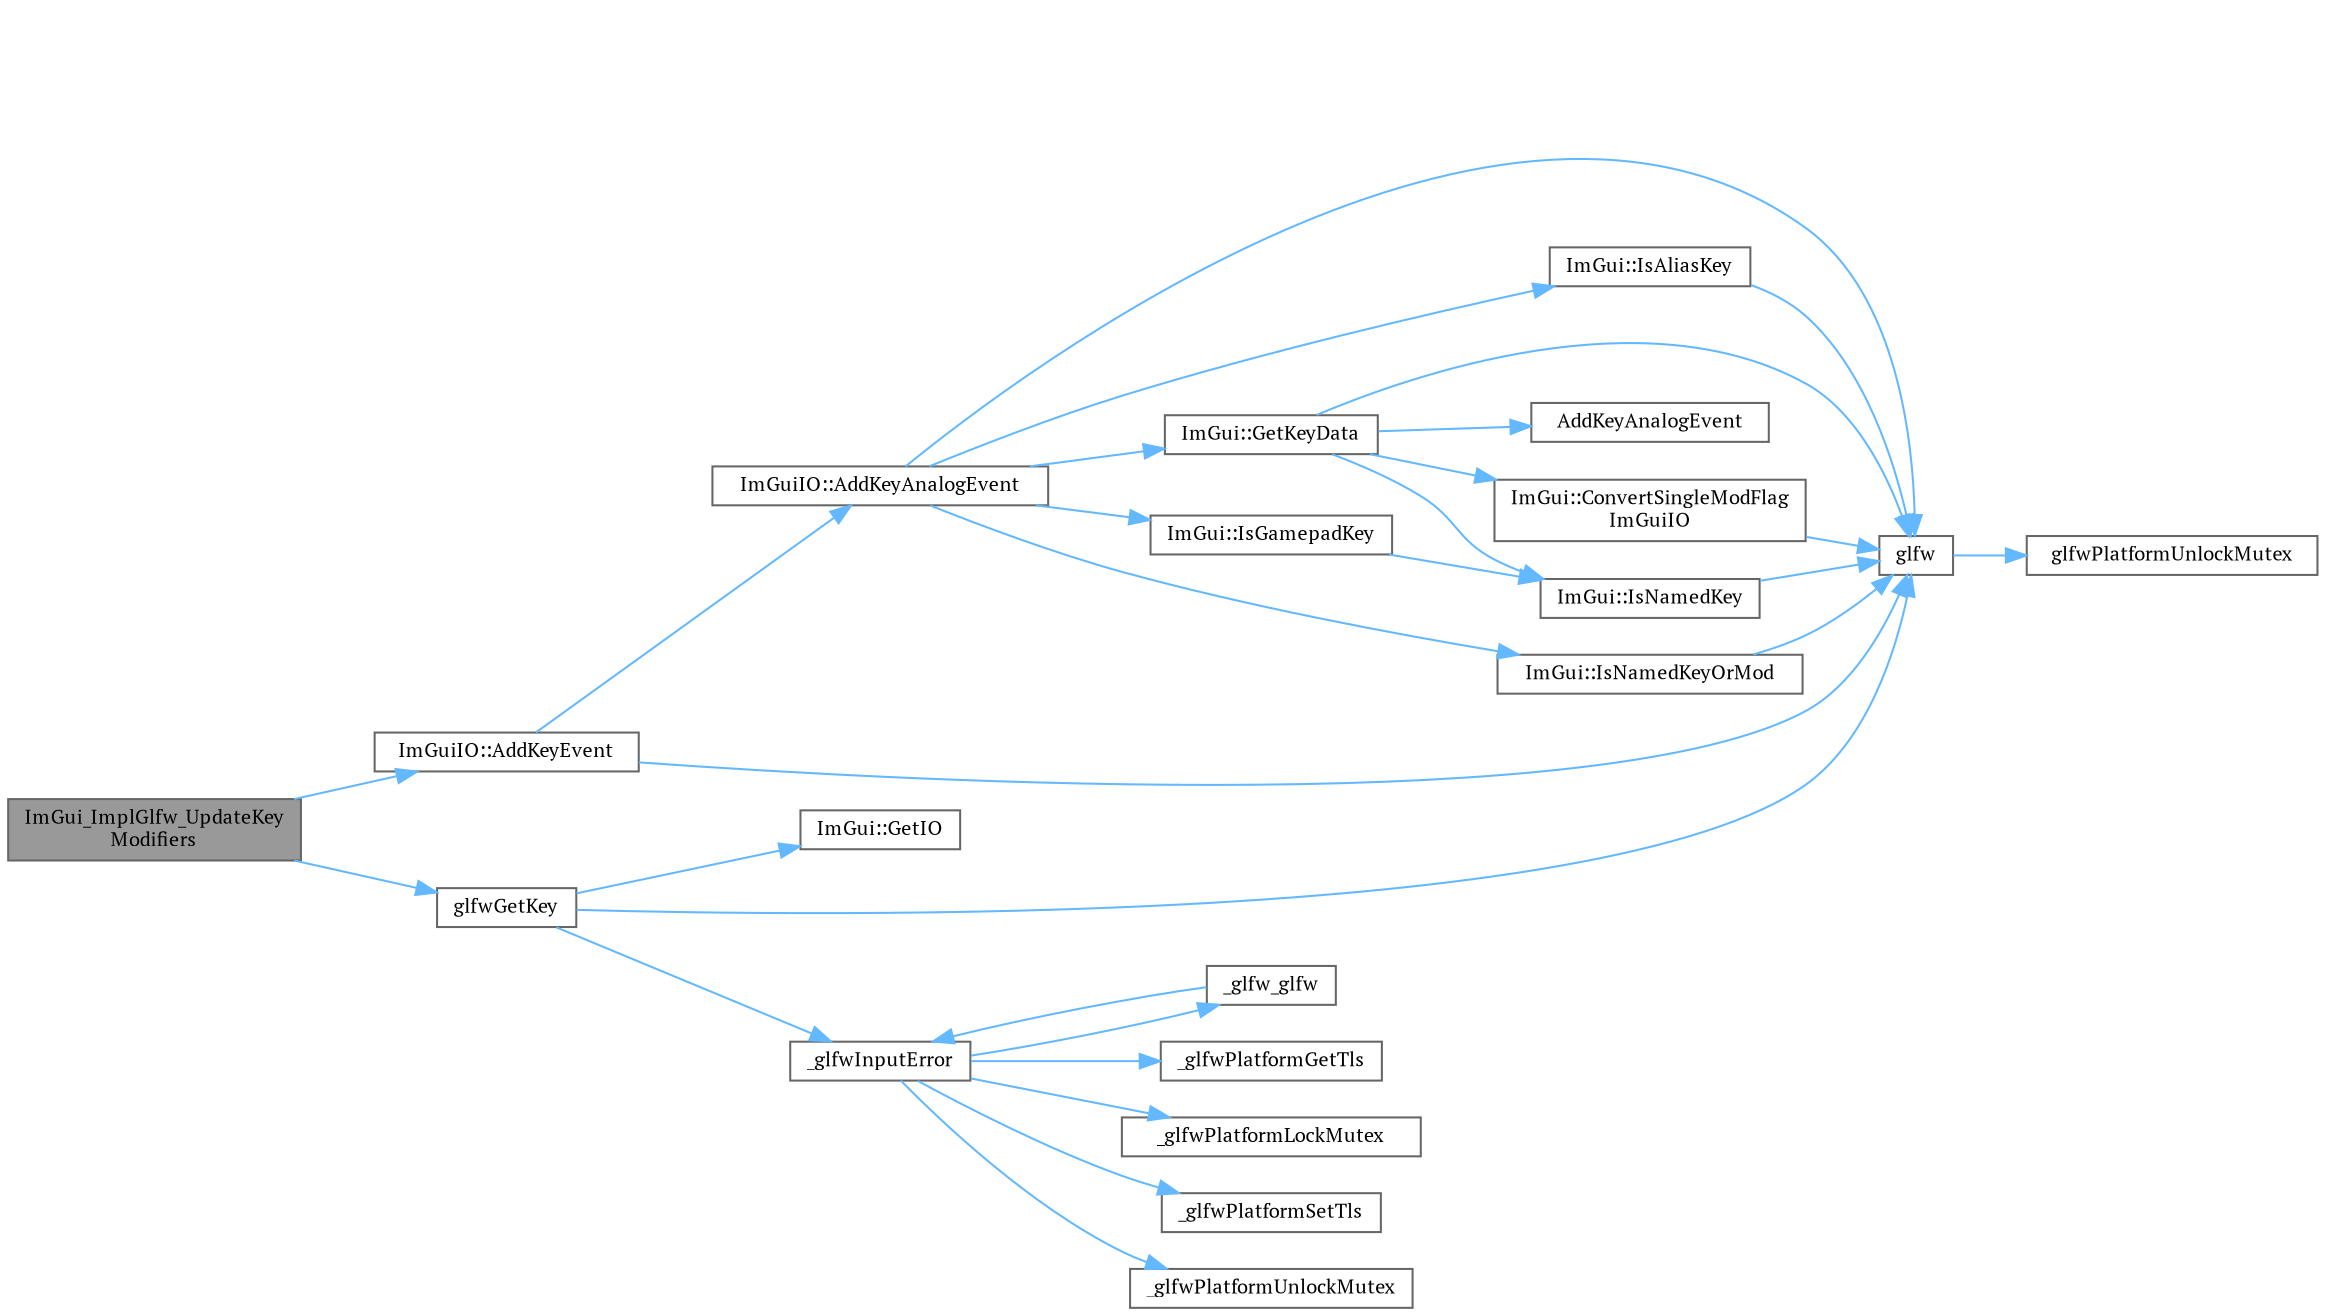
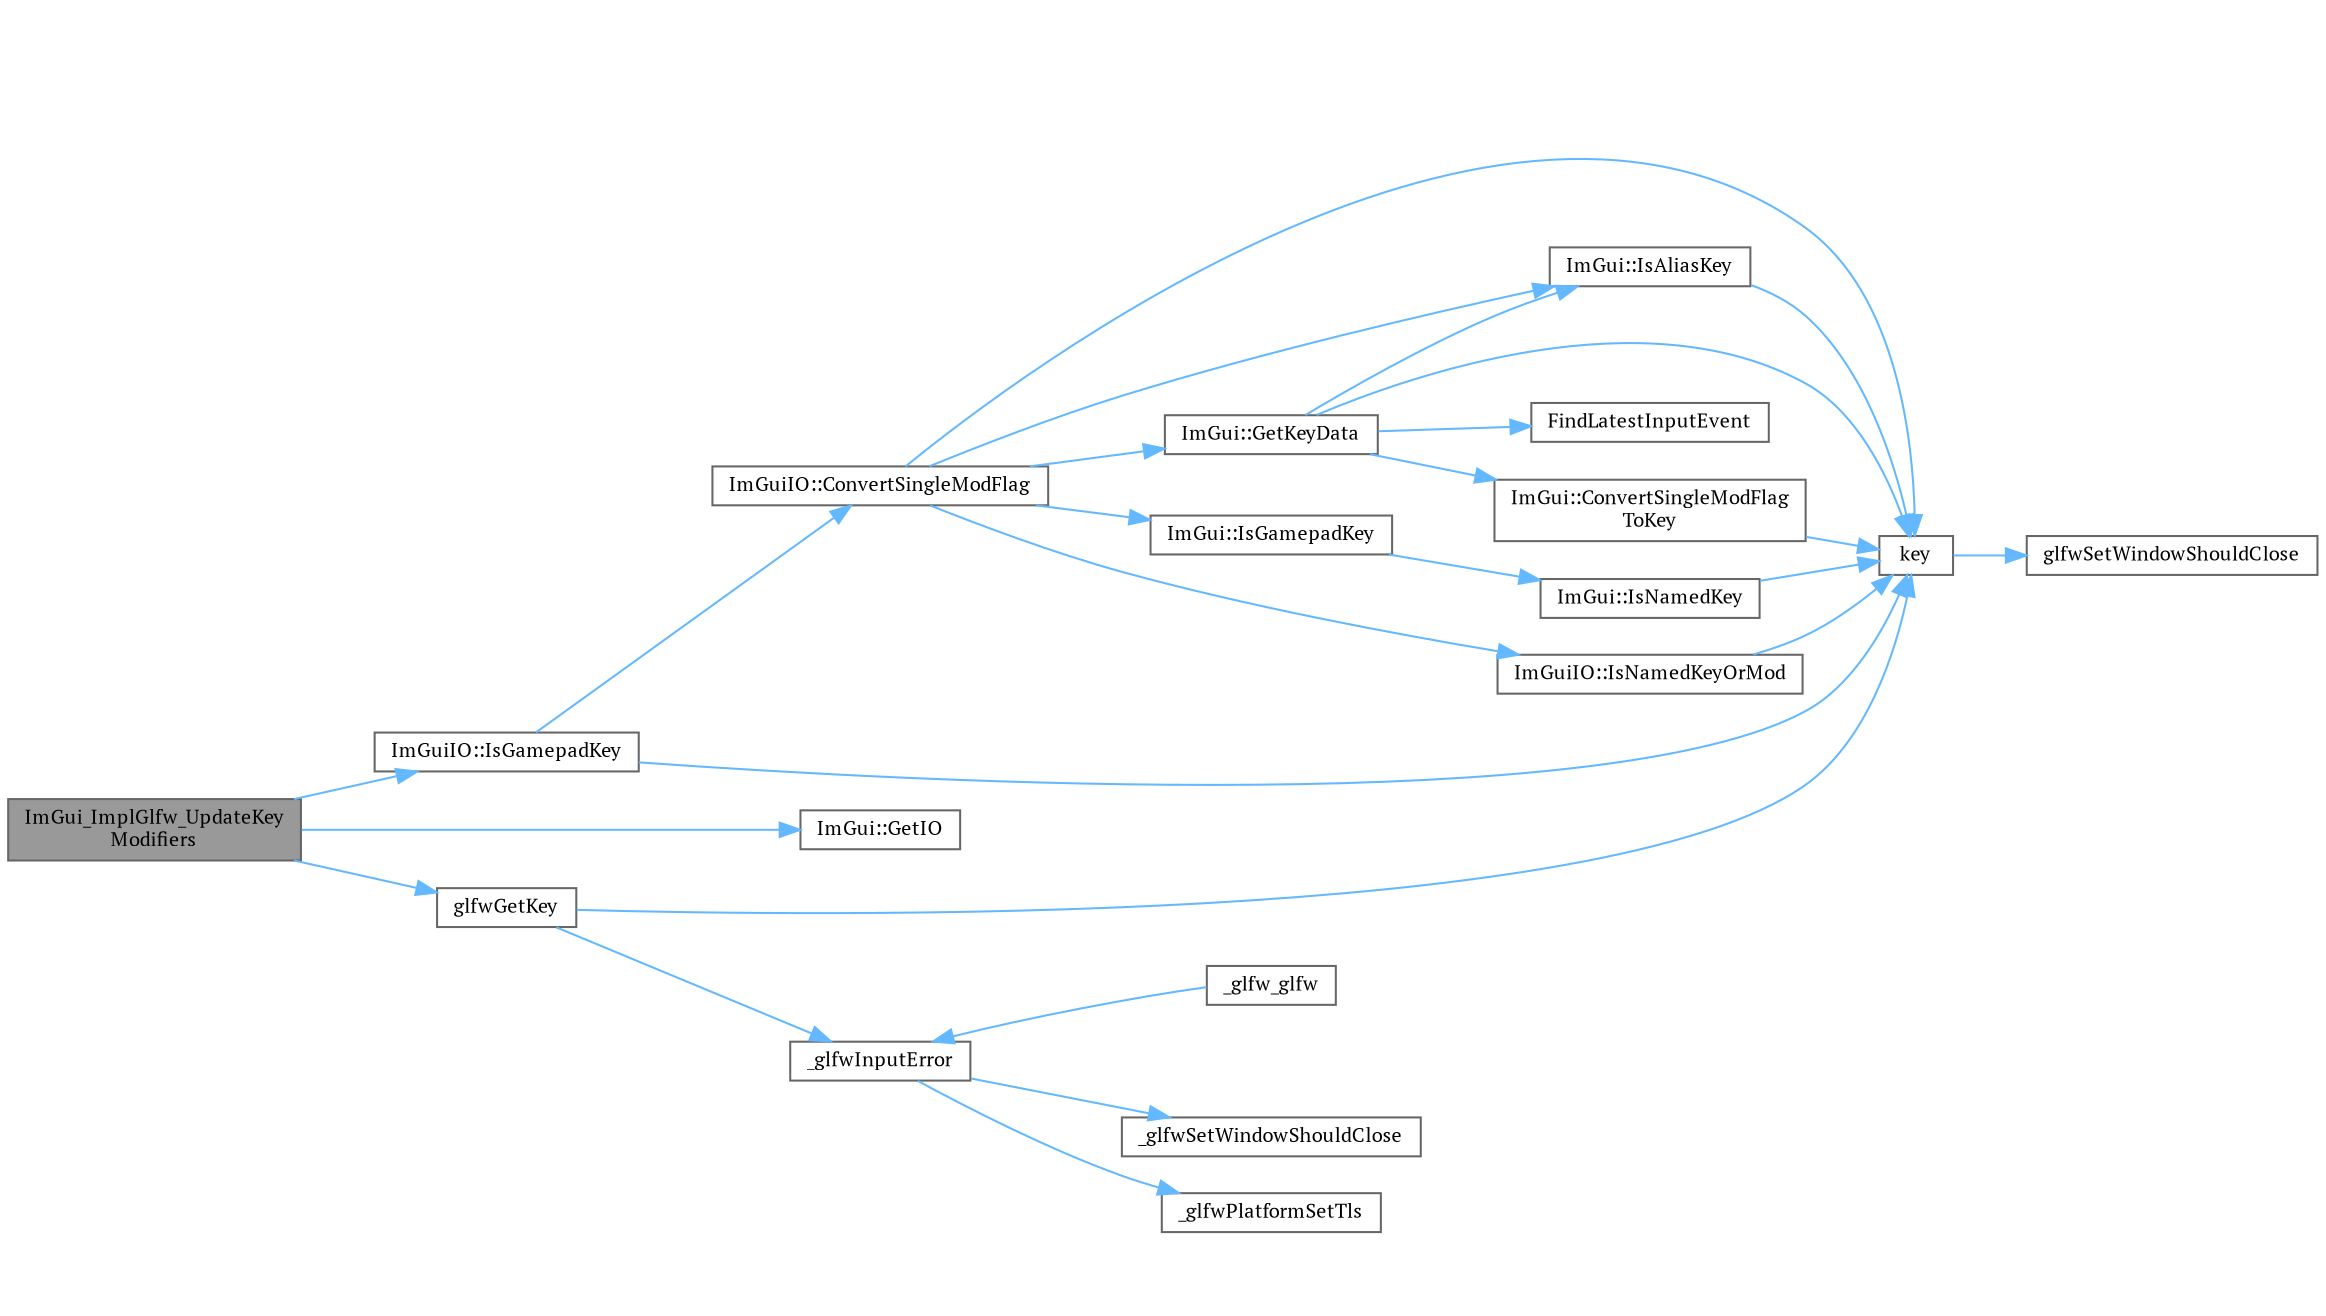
node "AddKeyAnalogEvent": label "AddKeyAnalogEvent" -> "FindLatestInputEvent"
node "ImGuiIO::AddKeyAnalogEvent": label "ImGuiIO::AddKeyAnalogEvent" -> "ImGuiIO::ConvertSingleModFlag"
edge "ImGui::GetKeyData" -> "ImGui::IsNamedKey": now "ImGui::GetKeyData" -> "ImGui::IsAliasKey"
node "ImGui::ConvertSingleModFlag ImGuiIO": label "ImGui::ConvertSingleModFlag ImGuiIO" -> "ImGui::ConvertSingleModFlag ToKey"
node "glfw": label "glfw" -> "key"
node "glfwPlatformUnlockMutex": label "glfwPlatformUnlockMutex" -> "glfwSetWindowShouldClose"
node "ImGui::IsNamedKeyOrMod": label "ImGui::IsNamedKeyOrMod" -> "ImGuiIO::IsNamedKeyOrMod"
node "ImGuiIO::AddKeyEvent": label "ImGuiIO::AddKeyEvent" -> "ImGuiIO::IsGamepadKey"
edge "glfwGetKey" -> "ImGui::GetIO": now "ImGui_ImplGlfw_UpdateKey Modifiers" -> "ImGui::GetIO"
edge "_glfwInputError" -> "_glfw_glfw": removed
node "_glfwPlatformGetTls": removed
node "_glfwPlatformLockMutex": label "_glfwPlatformLockMutex" -> "_glfwSetWindowShouldClose"
node "_glfwPlatformUnlockMutex": removed
